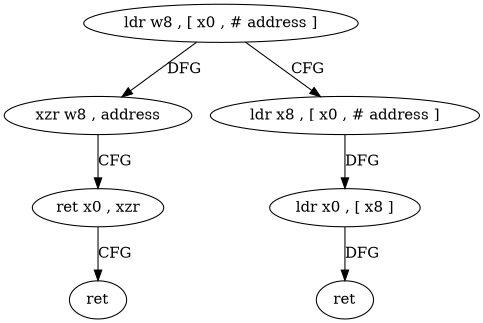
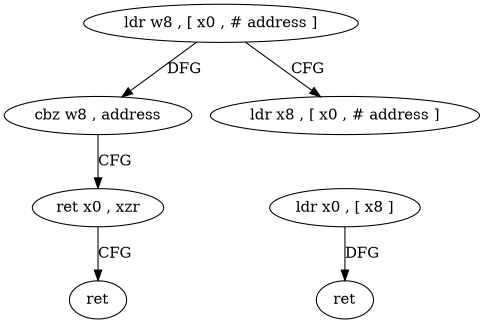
node "xzr w8 , address": label "xzr w8 , address" -> "cbz w8 , address"
edge "ldr x8 , [ x0 , # address ]" -> "ldr x0 , [ x8 ]": removed, label "DFG"
